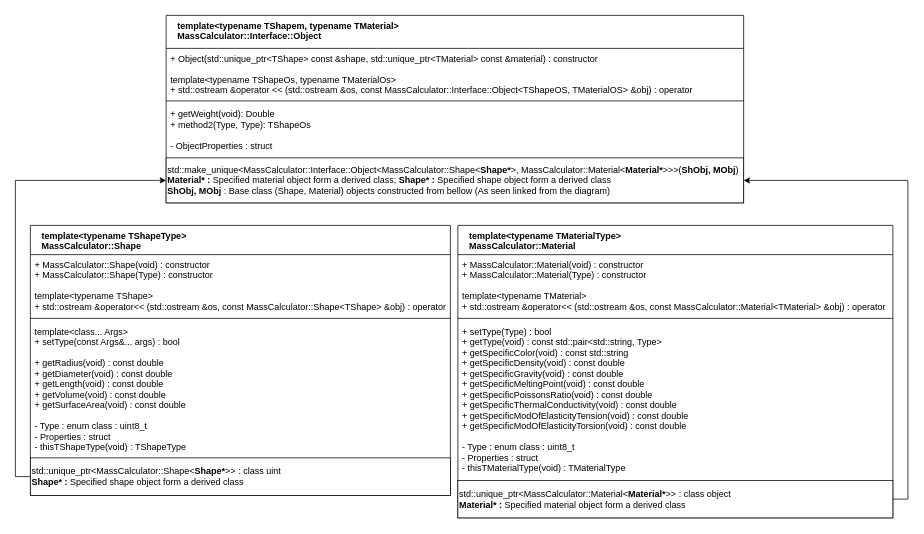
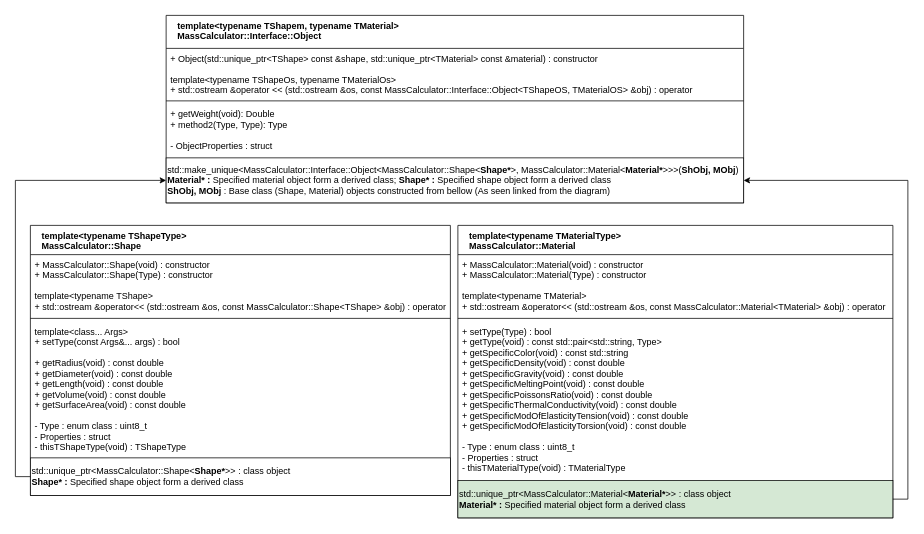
node "+ getWeight(void): Double + method2(Type, Type): TShapeOs - ObjectProperties : struct": label "+ getWeight(void): Double + method2(Type, Type): TShapeOs - ObjectProperties : struct" -> "+ getWeight(void): Double + method2(Type, Type): Type - ObjectProperties : struct"
node "std::unique_ptr<MassCalculator::Shape<Shape*>> : class uint Shape* : Specified shape object form a derived class": label "std::unique_ptr<MassCalculator::Shape<Shape*>> : class uint Shape* : Specified shape object form a derived class" -> "std::unique_ptr<MassCalculator::Shape<Shape*>> : class object Shape* : Specified shape object form a derived class"
node "std::unique_ptr<MassCalculator::Material<Material*>> : class object Material* : Specified material object form a derived class": fillcolor #ffffff -> #d5e8d4
